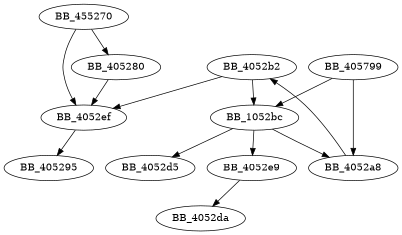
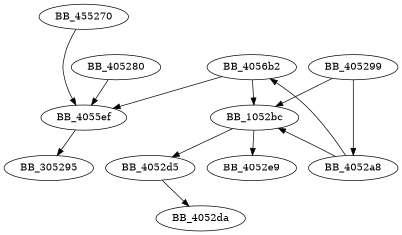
edge "BB_455270" -> "BB_405280": removed
node "BB_4052b2": label "BB_4052b2" -> "BB_4056b2"
node "BB_405799": label "BB_405799" -> "BB_405299"
node "BB_4052ef": label "BB_4052ef" -> "BB_4055ef"
edge "BB_1052bc" -> "BB_4052a8": reversed
node "BB_405295": label "BB_405295" -> "BB_305295"
edge "BB_4052e9" -> "BB_4052da": now "BB_4052d5" -> "BB_4052da"
